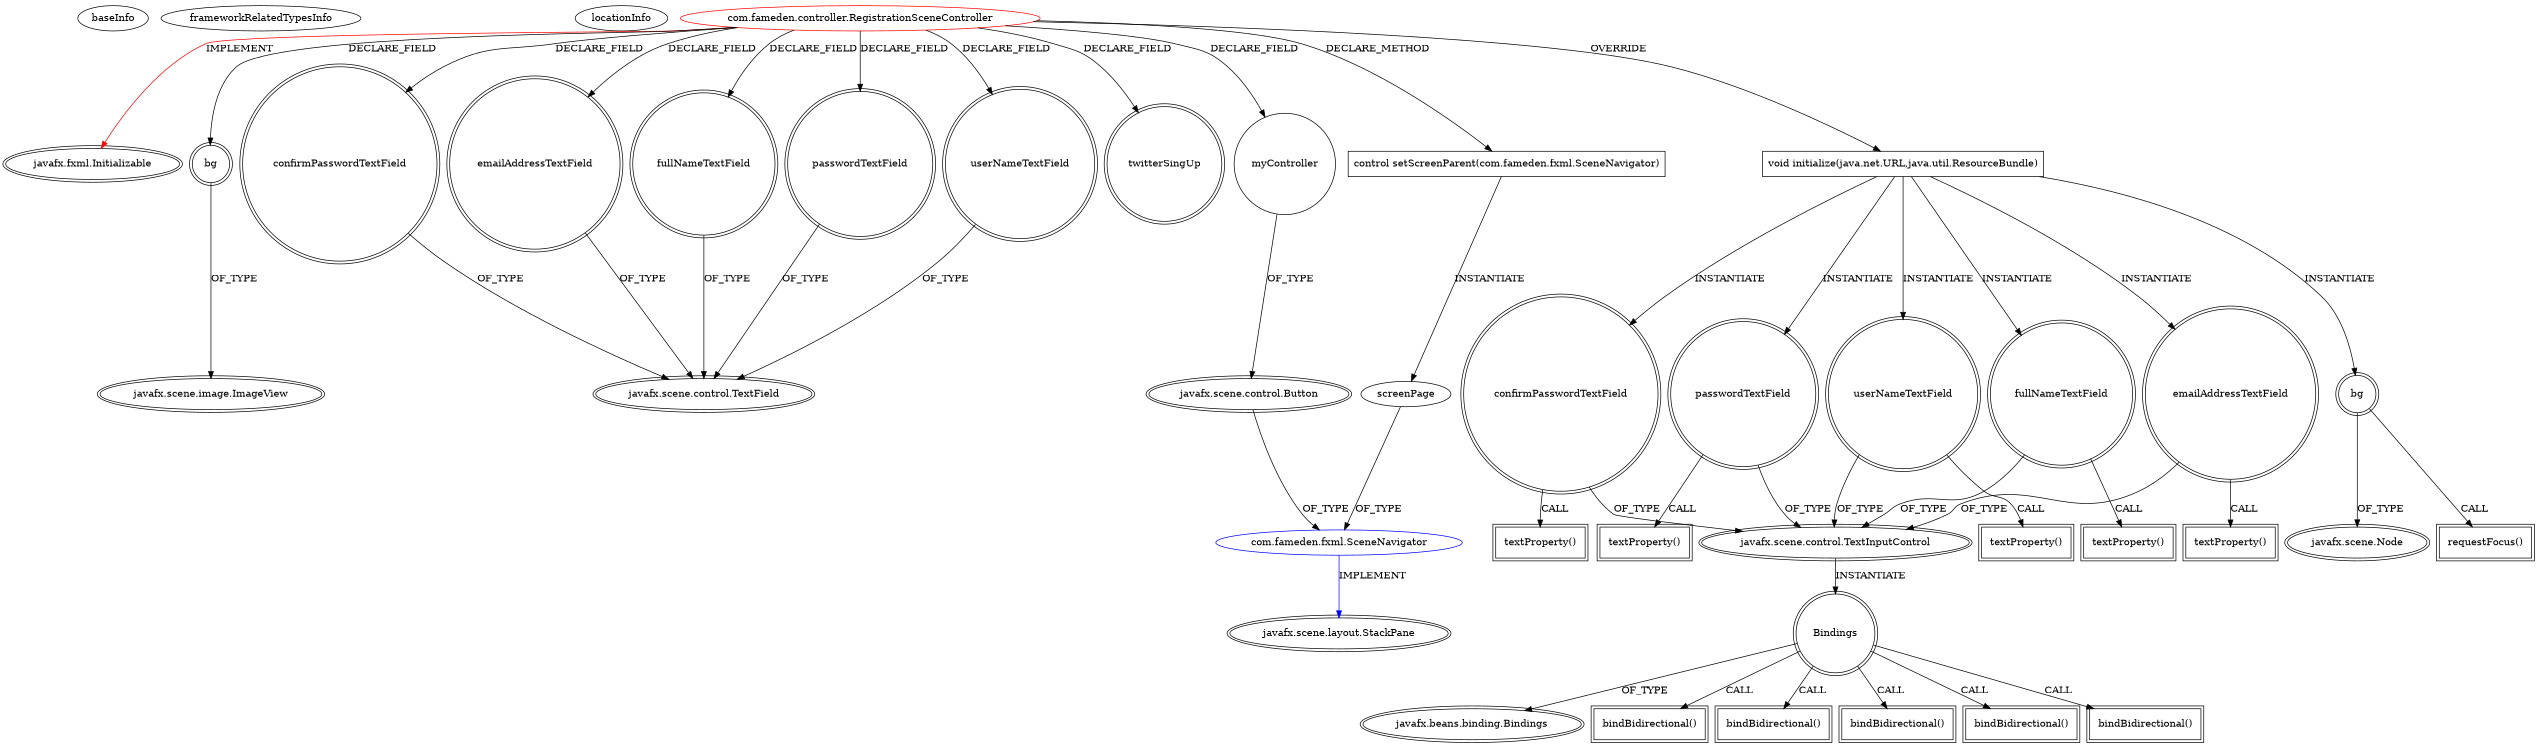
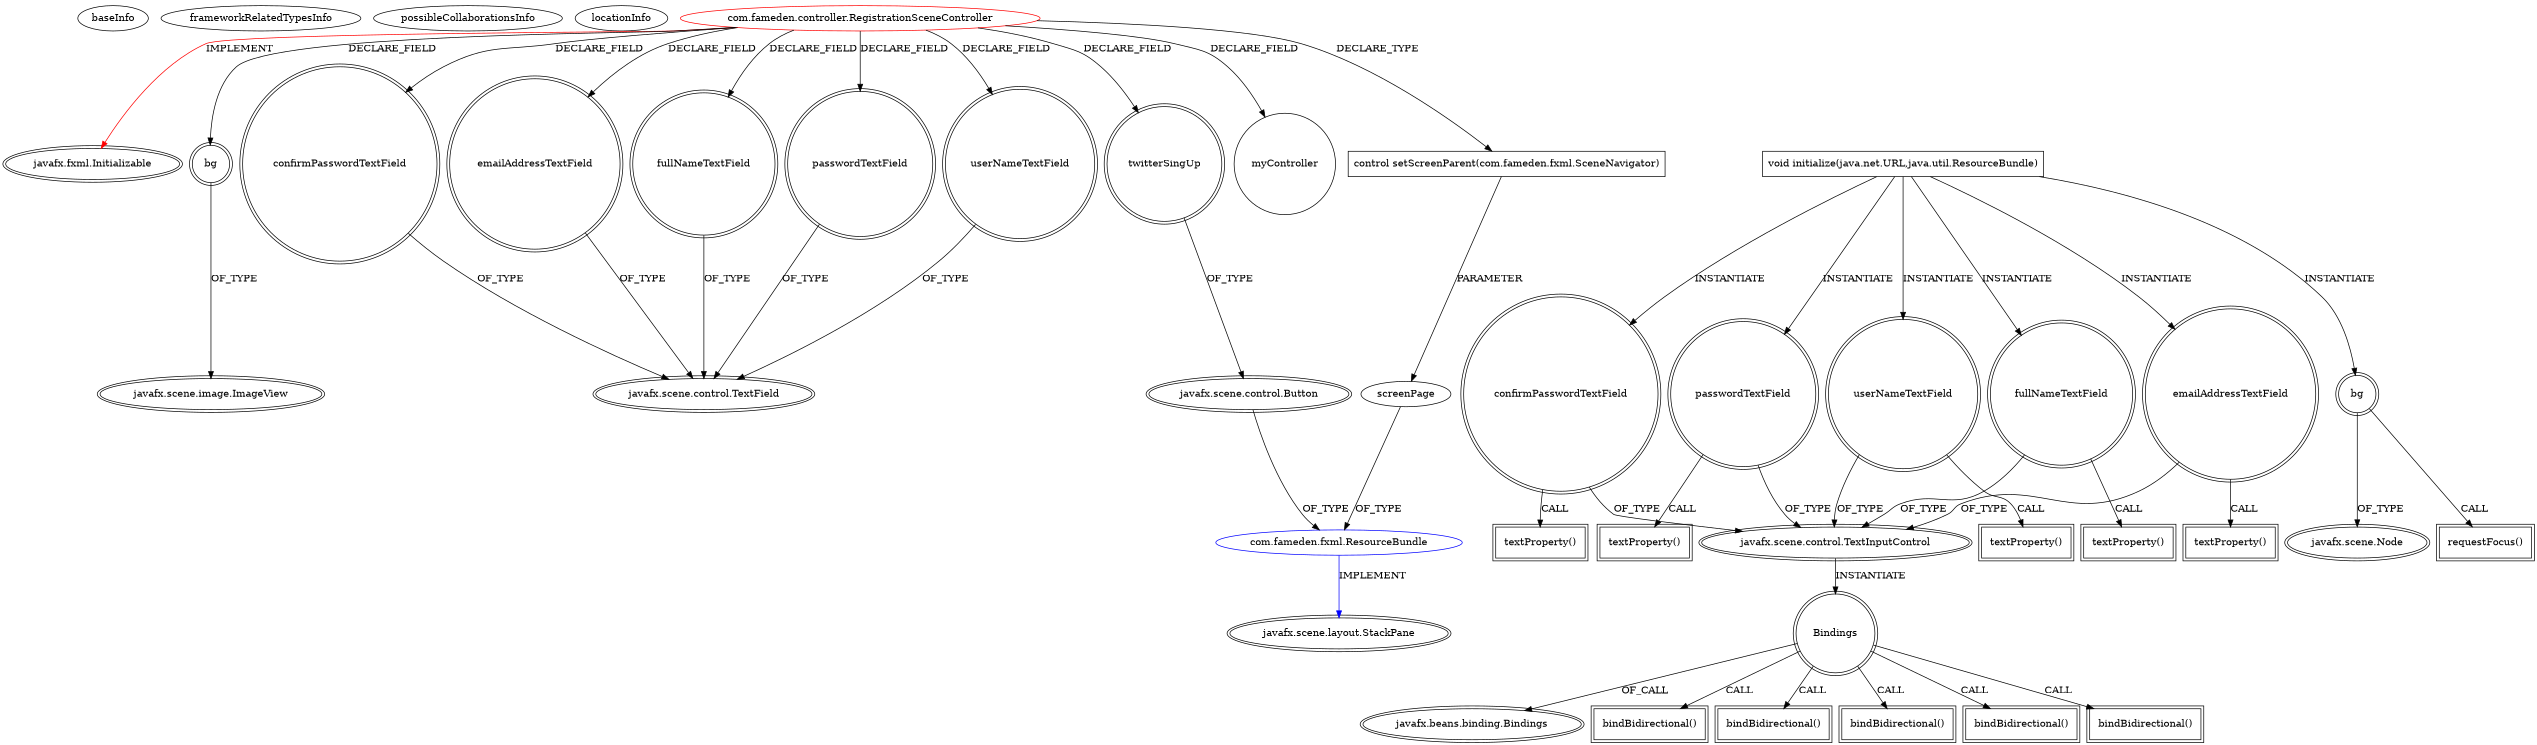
node "possibleCollaborationsInfo": added
edge "com.fameden.controller.RegistrationSceneController" -> "void initialize(java.net.URL,java.util.ResourceBundle)": removed, label "OVERRIDE"
edge "com.fameden.controller.RegistrationSceneController" -> "control setScreenParent(com.fameden.fxml.SceneNavigator)": label "DECLARE_METHOD" -> "DECLARE_TYPE"
edge "control setScreenParent(com.fameden.fxml.SceneNavigator)" -> "screenPage": label "INSTANTIATE" -> "PARAMETER"
edge "myController" -> "javafx.scene.control.Button": now "twitterSingUp" -> "javafx.scene.control.Button"
node "com.fameden.fxml.SceneNavigator": label "com.fameden.fxml.SceneNavigator" -> "com.fameden.fxml.ResourceBundle"
edge "Bindings" -> "javafx.beans.binding.Bindings": label "OF_TYPE" -> "OF_CALL"
